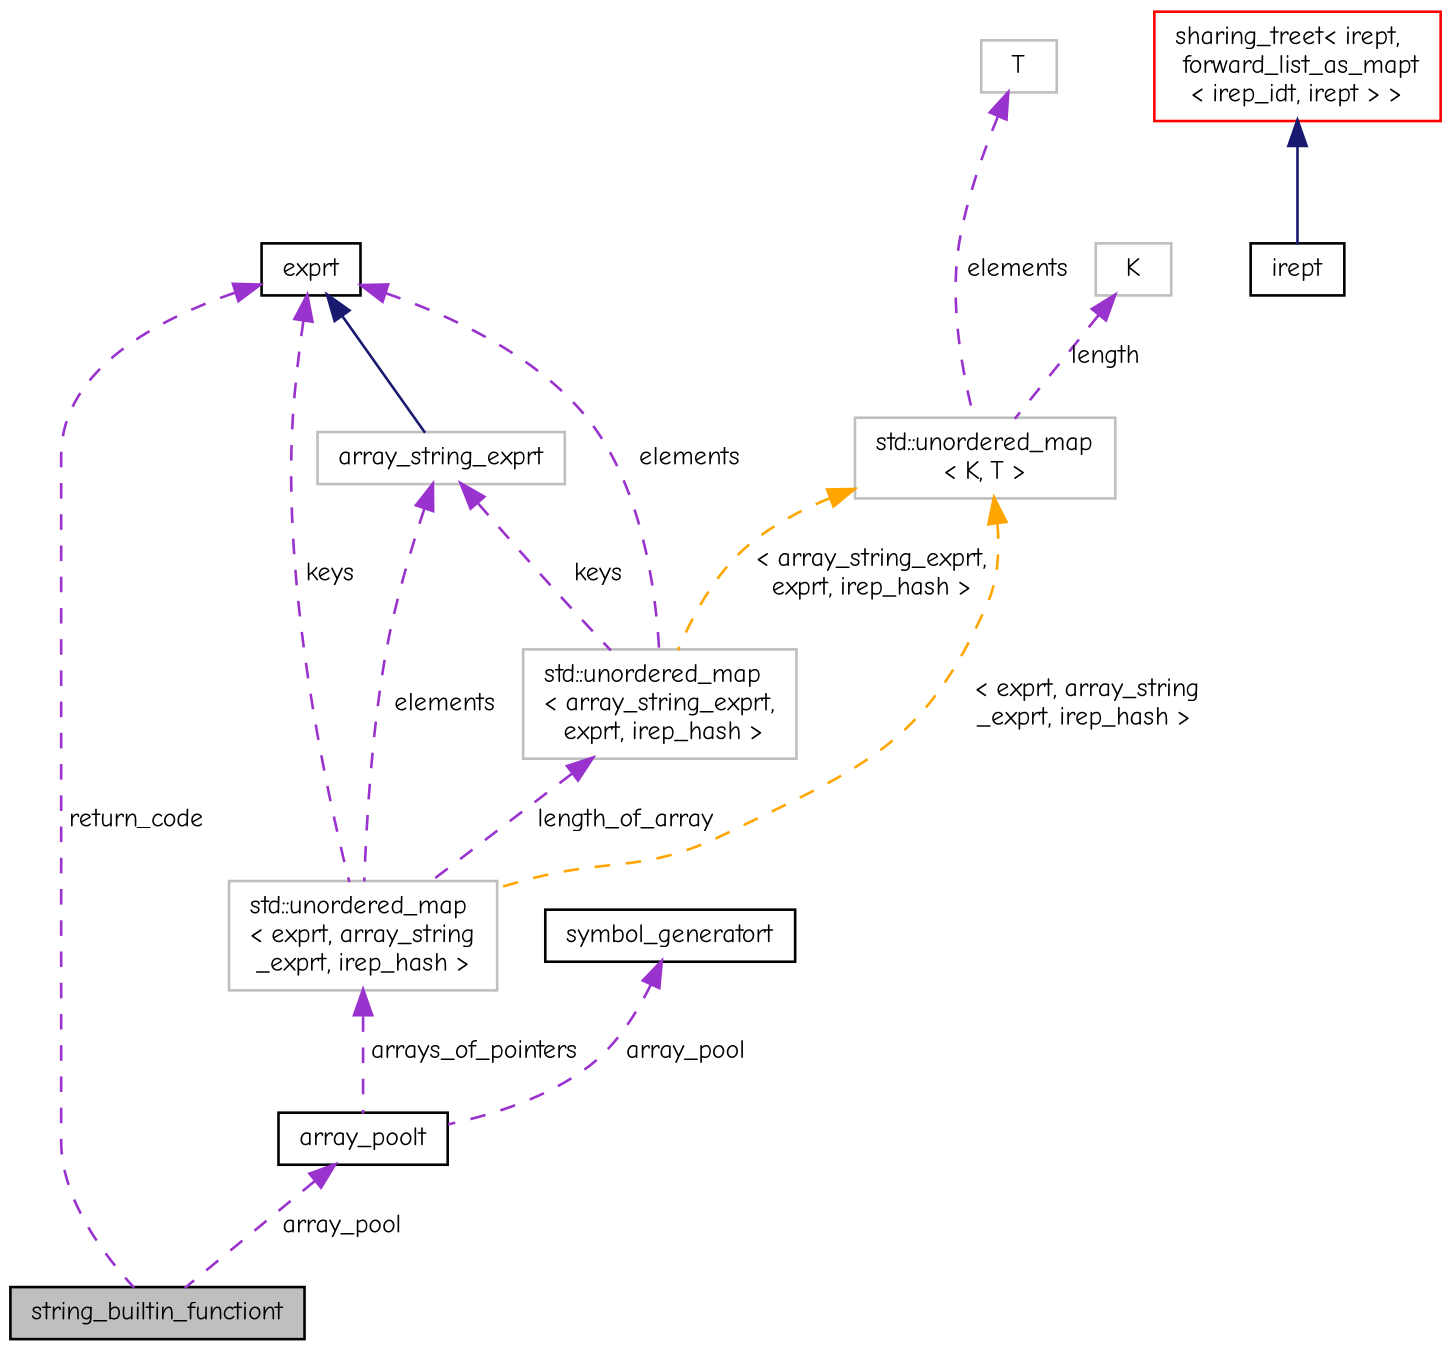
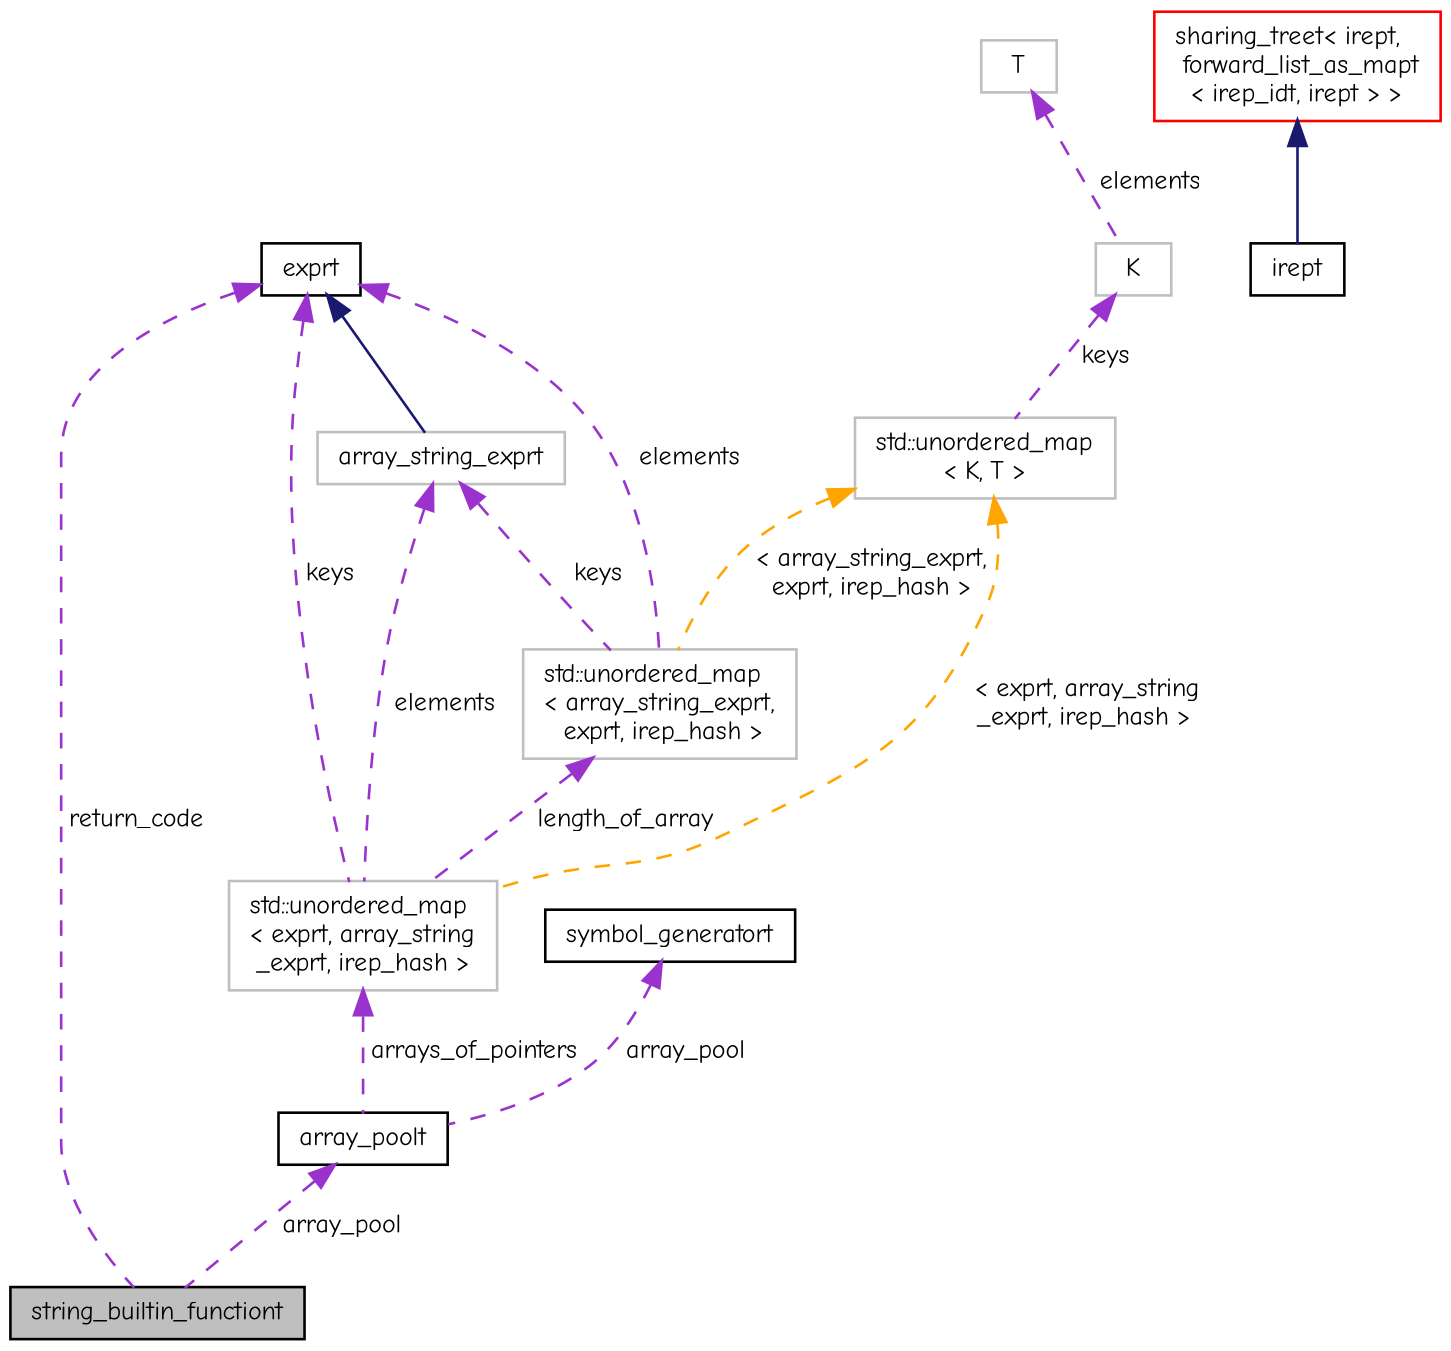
edge "std::unordered_map < K, T >" -> "T": now "K" -> "T"
edge "std::unordered_map < K, T >" -> "K": label " length" -> " keys"
